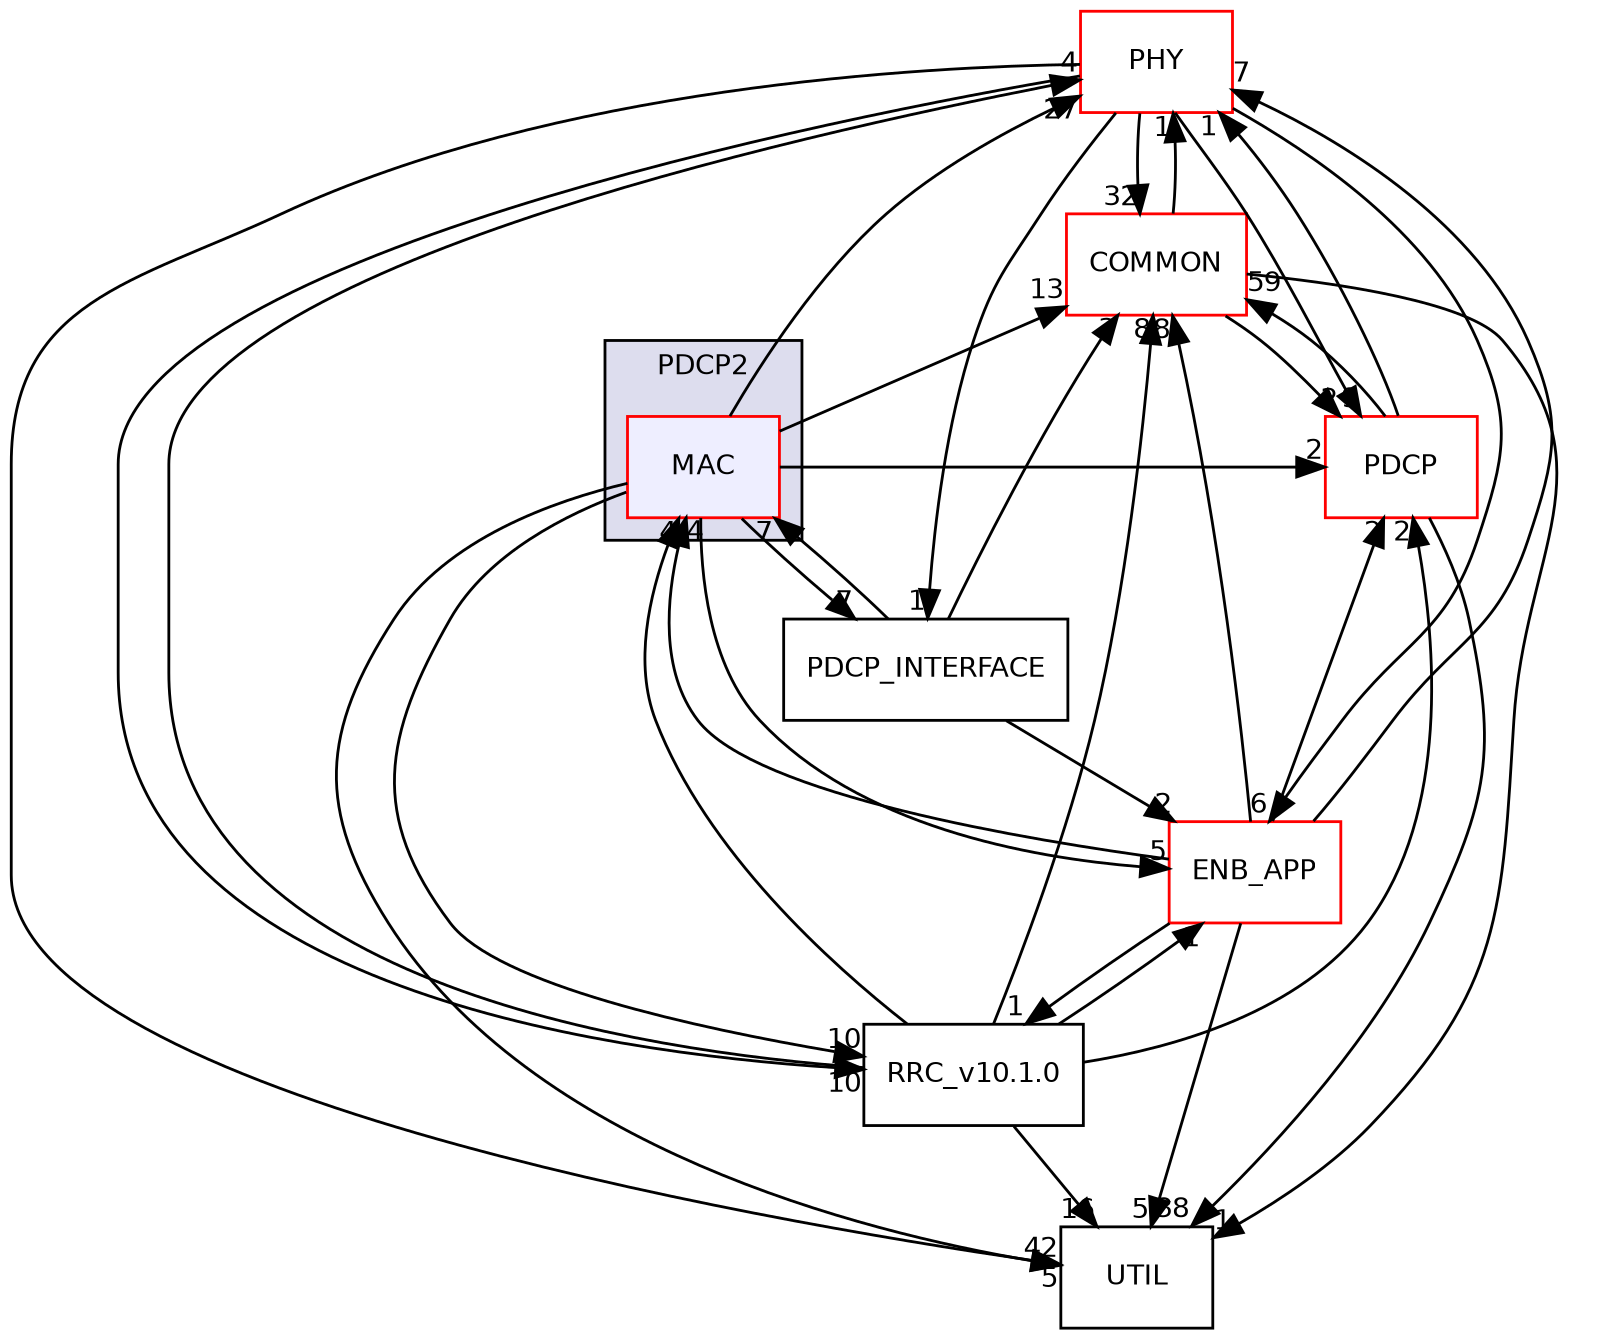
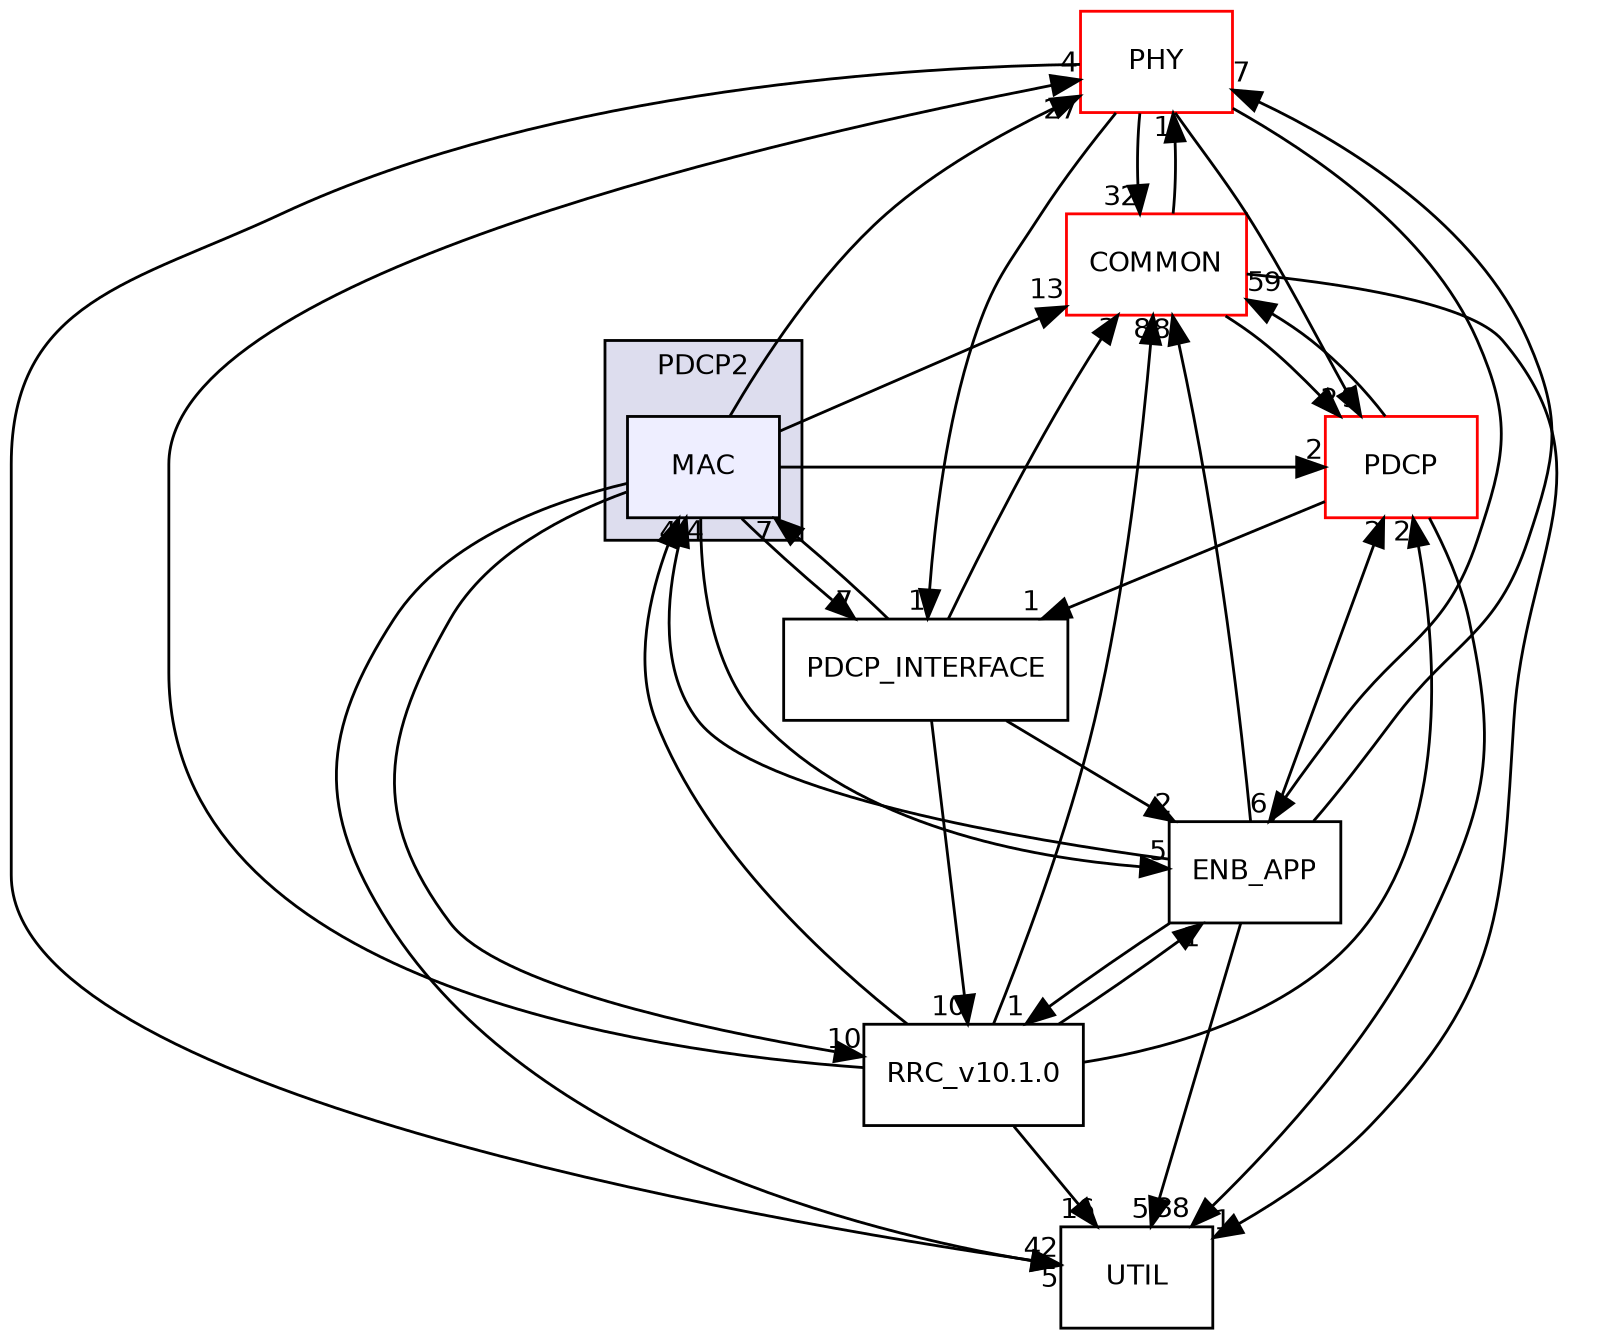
edge "PDCP" -> "PHY": now "PDCP" -> "PDCP_INTERFACE"
node "MAC": color red -> black
edge "PHY" -> "RRC_v10.1.0": now "PDCP_INTERFACE" -> "RRC_v10.1.0"
node "ENB_APP": color red -> black
